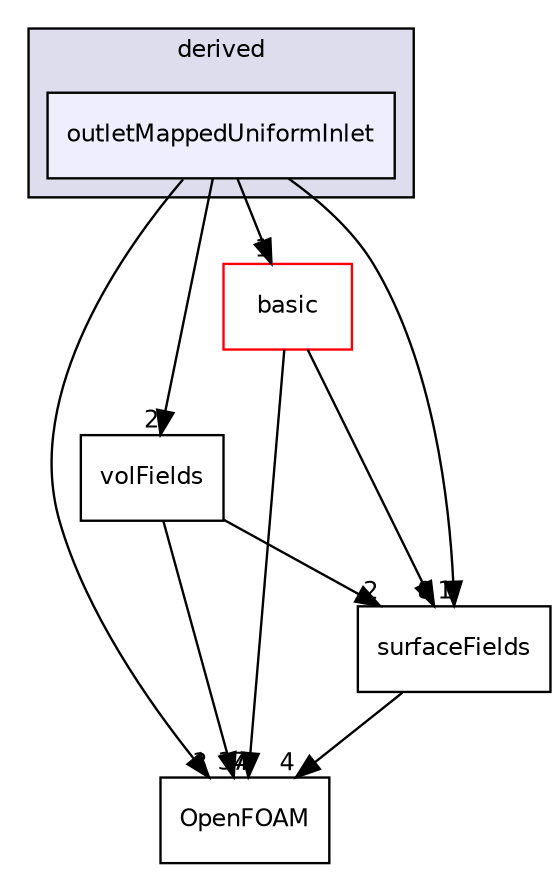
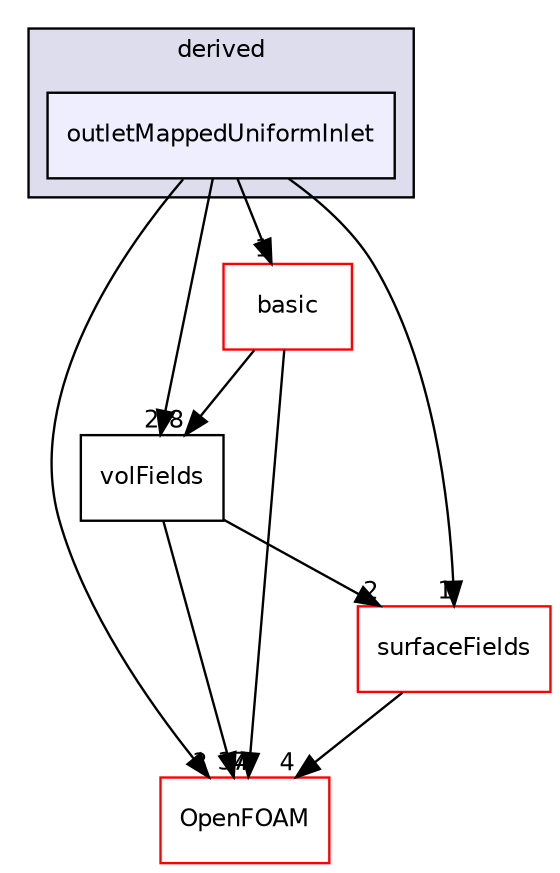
edge "basic" -> "surfaceFields": now "basic" -> "volFields"
node "surfaceFields": color black -> red
node "OpenFOAM": color black -> red
